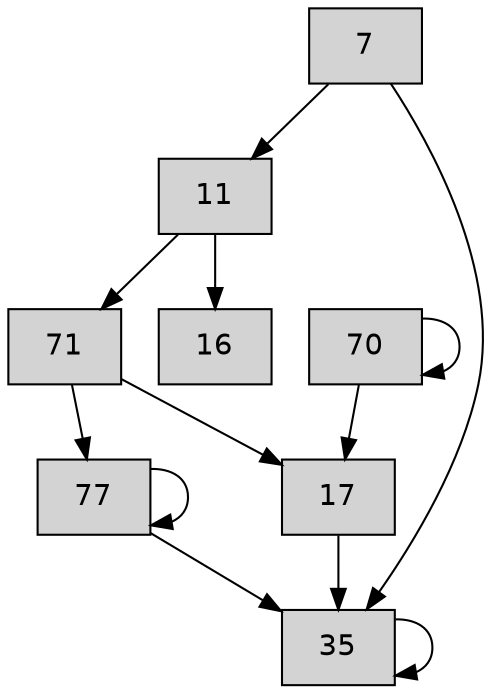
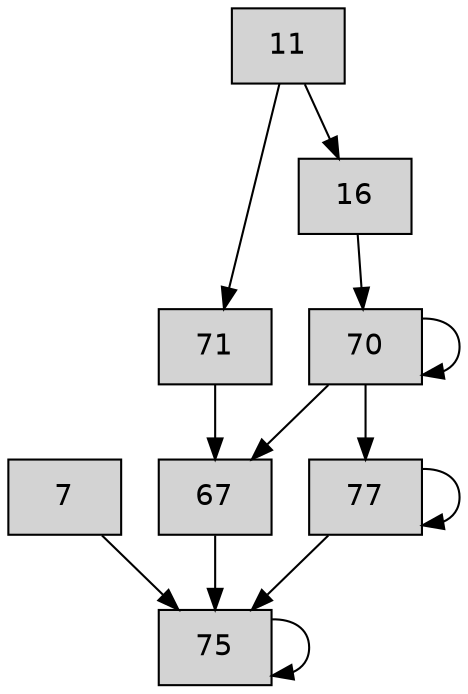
edge "7" -> "11": removed
edge "16" -> "70": added
edge "71" -> "77": now "70" -> "77"
node "17": label "17" -> "67"
node "35": label "35" -> "75"
